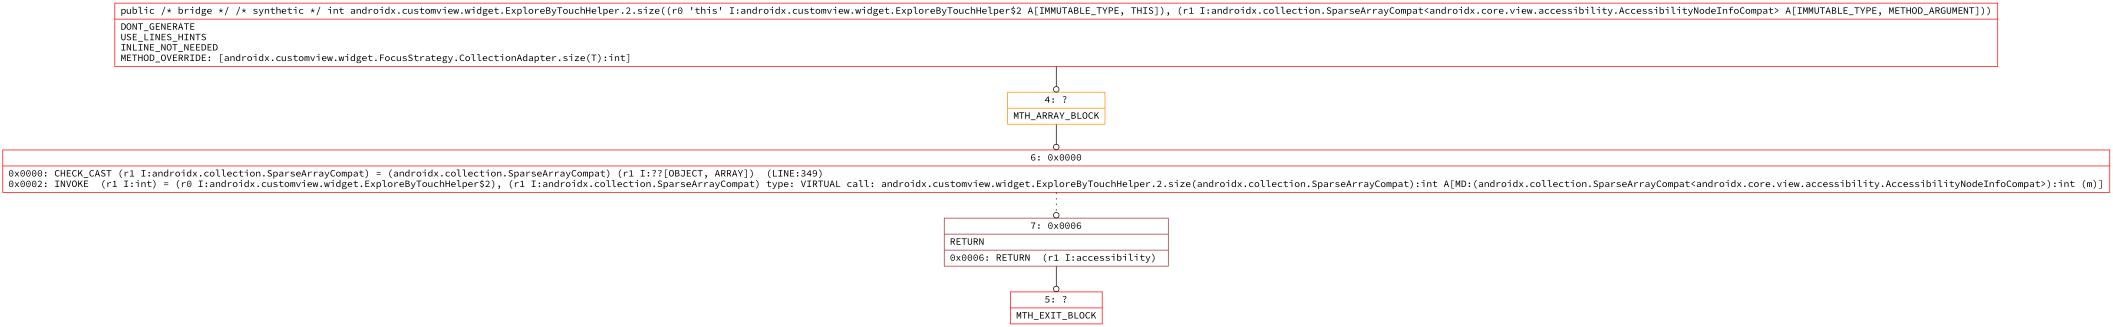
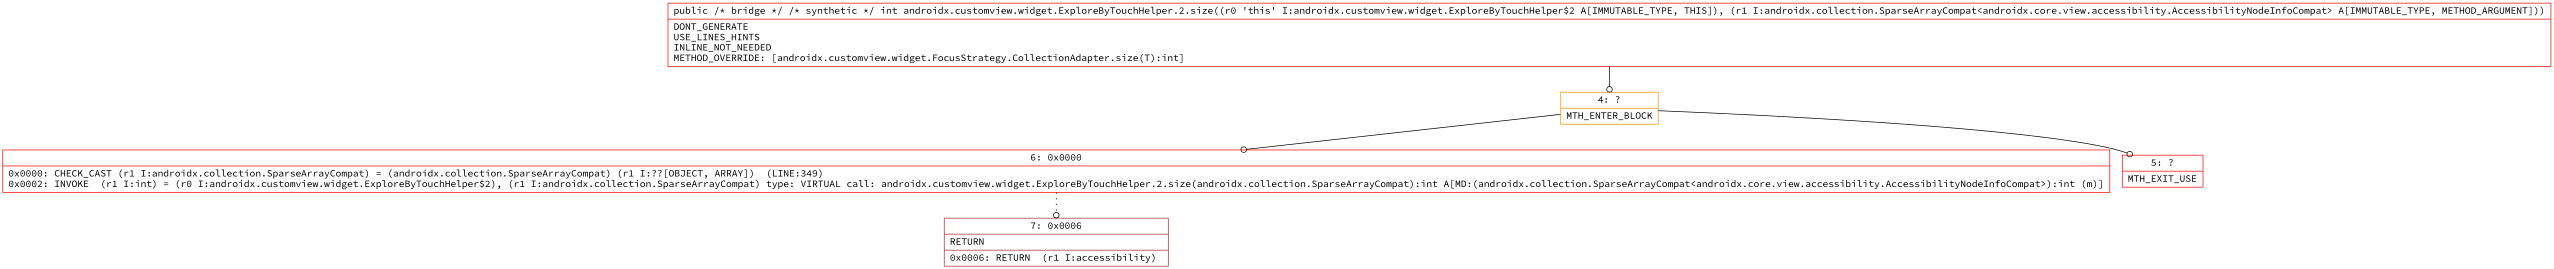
node "4: ?": text "MTH_ARRAY_BLOCK" -> "MTH_ENTER_BLOCK"
edge "7: 0x0006" -> "5: ?": now "4: ?" -> "5: ?"
node "5: ?": text "MTH_EXIT_BLOCK" -> "MTH_EXIT_USE"
